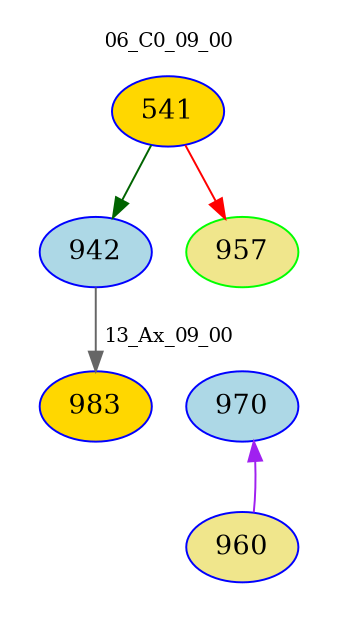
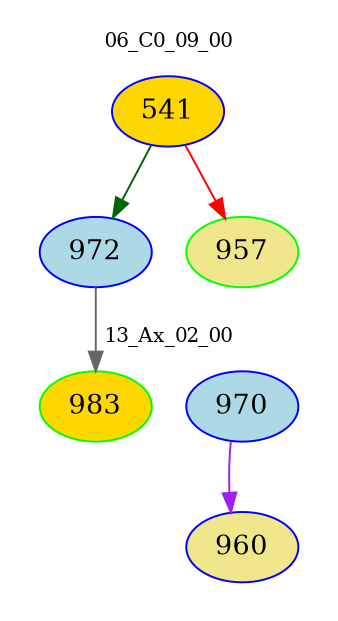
node "942": label "942" -> "972"
cluster "13_Ax_09_00": label "13_Ax_09_00" -> "13_Ax_02_00"
node "983": color blue -> green
edge "960" -> "970": reversed
